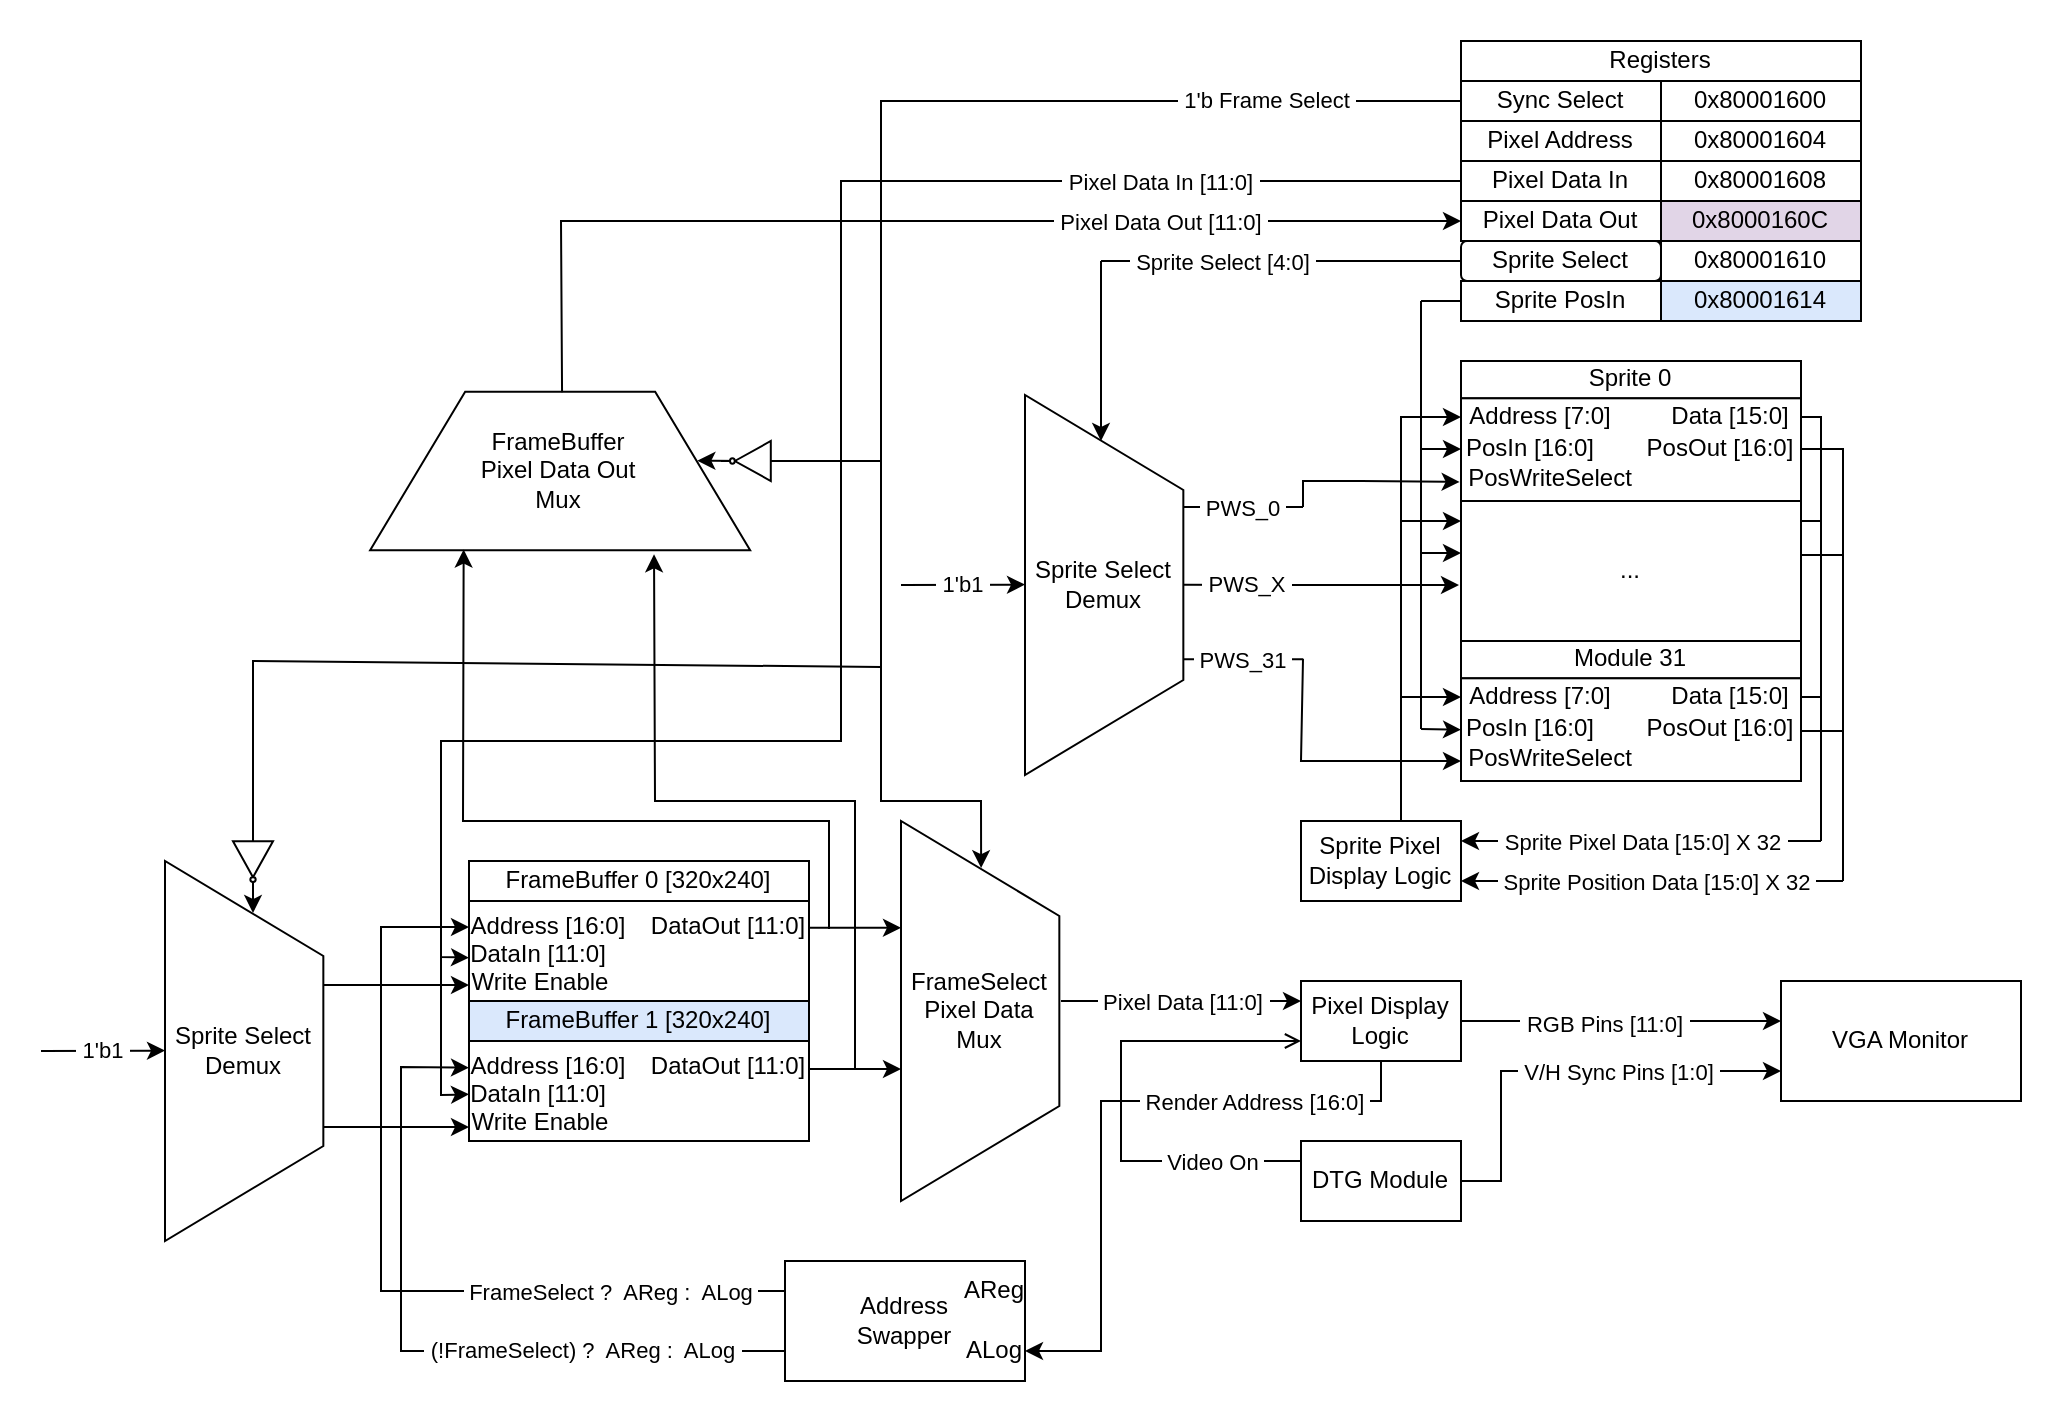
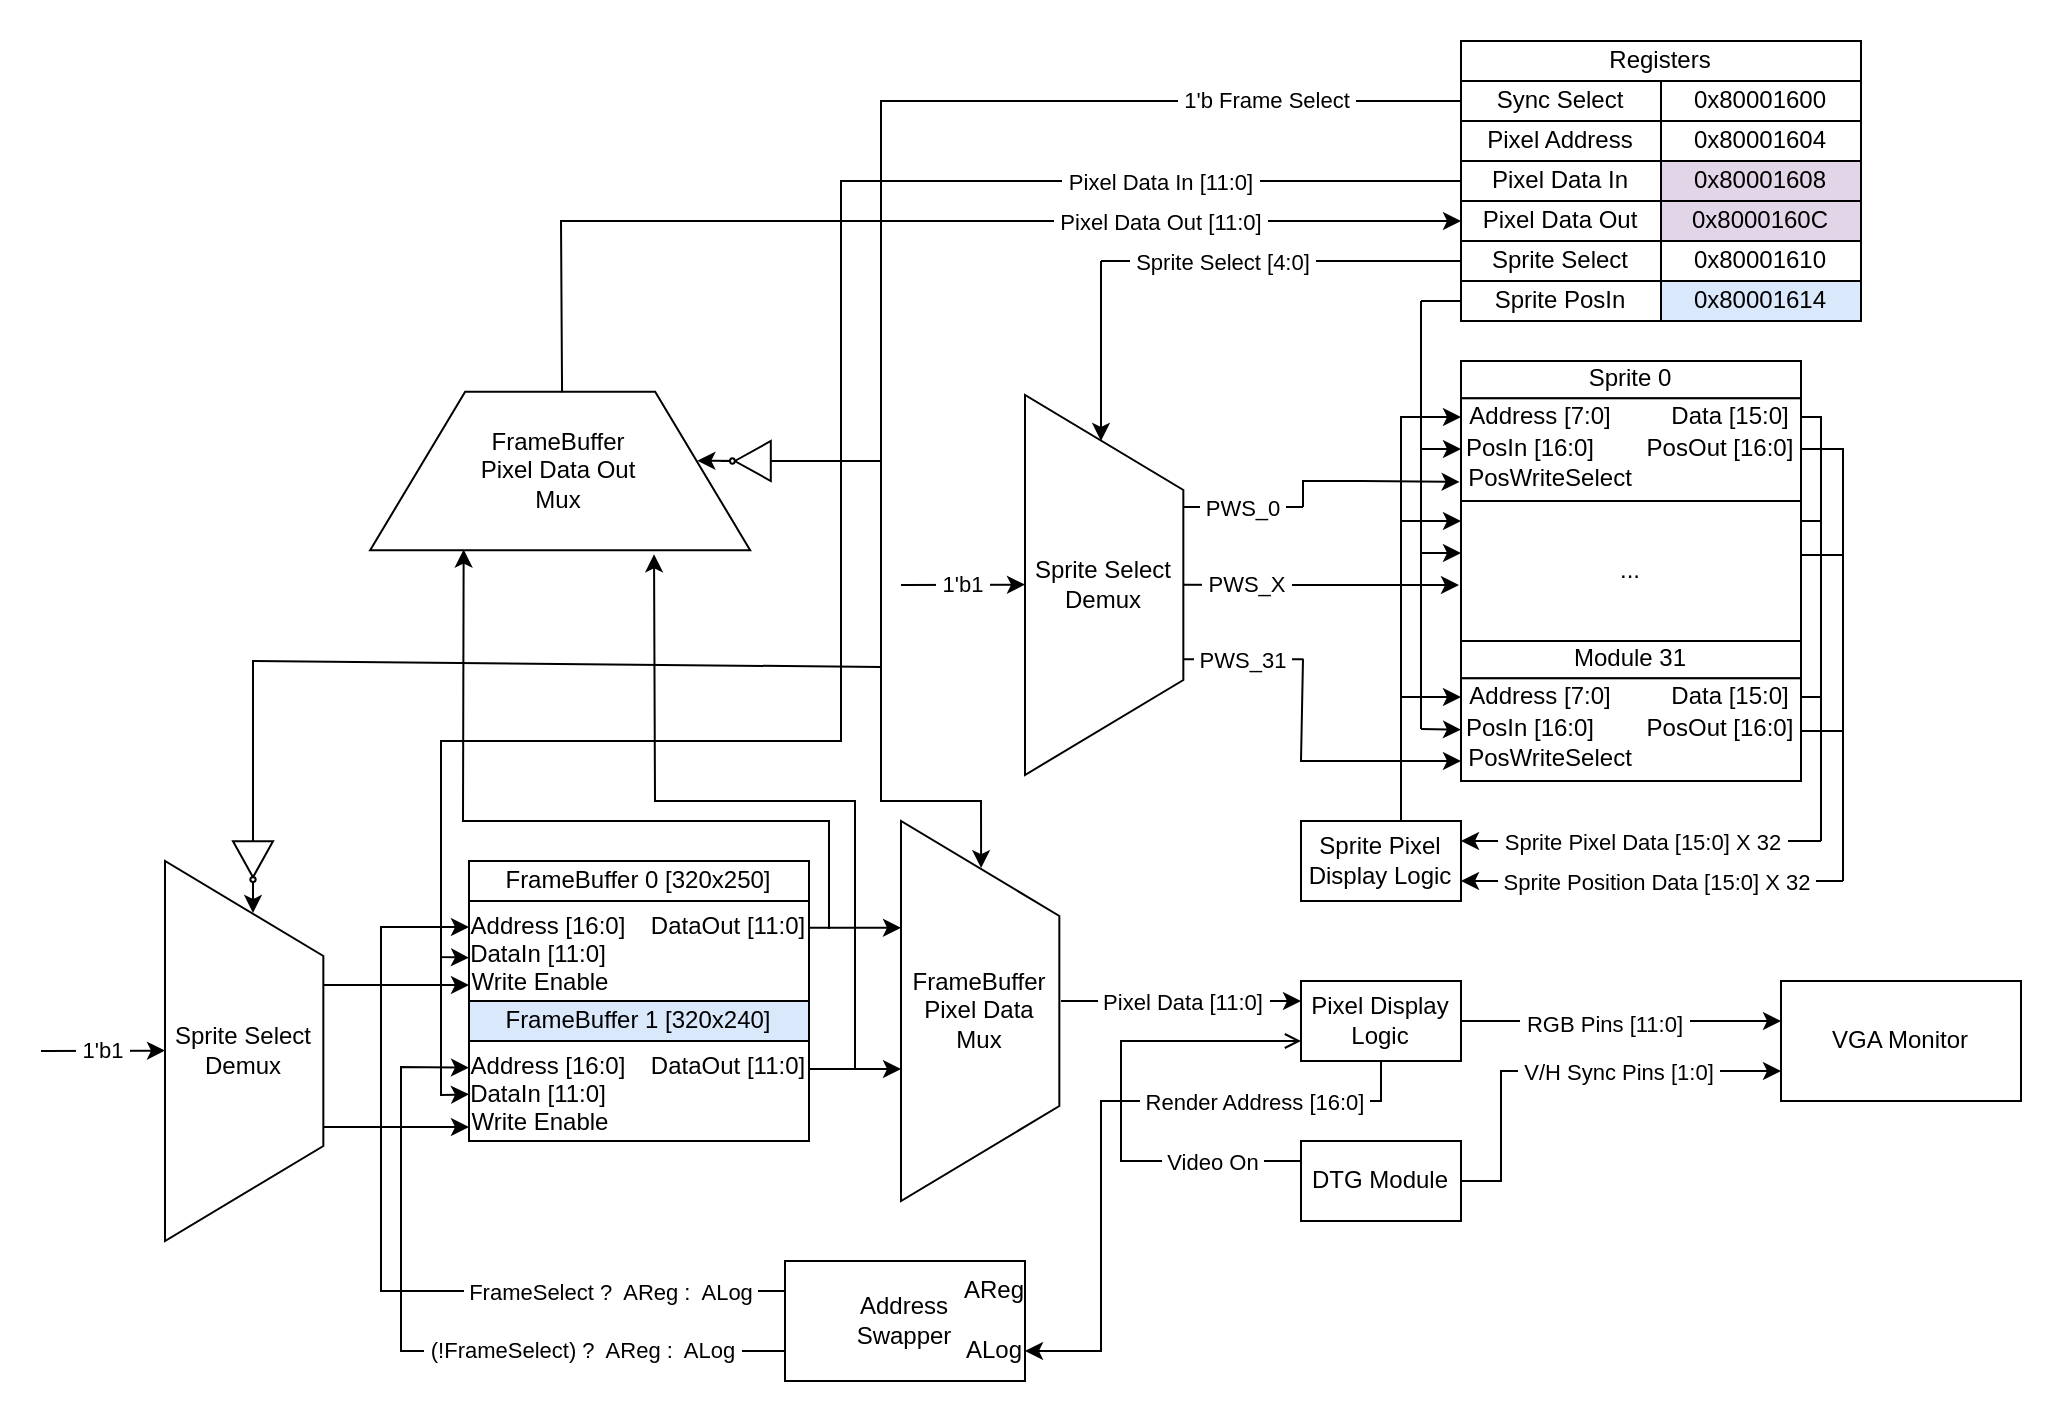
node "0x80001608": fillcolor #ffffff -> #e1d5e7
node "Sprite Select": shape rounded rectangle -> rectangle
node "FrameBuffer 0 [320x240]": label "FrameBuffer 0 [320x240]" -> "FrameBuffer 0 [320x250]"
node "FrameSelect Pixel Data Mux": label "FrameSelect Pixel Data Mux" -> "FrameBuffer Pixel Data Mux"
